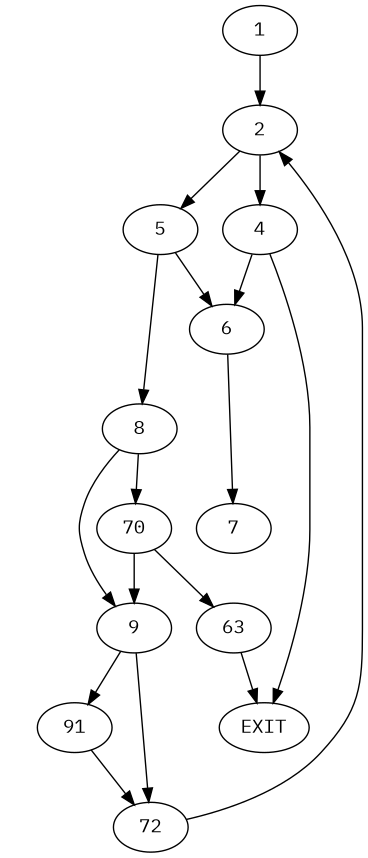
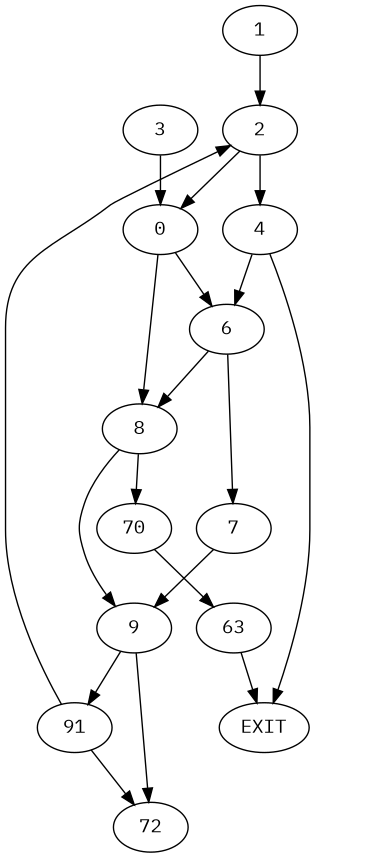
node "3": added
node "5": label "5" -> "0"
edge "6" -> "8": added
edge "72" -> "2": now "91" -> "2"
edge "70" -> "9": now "7" -> "9"
